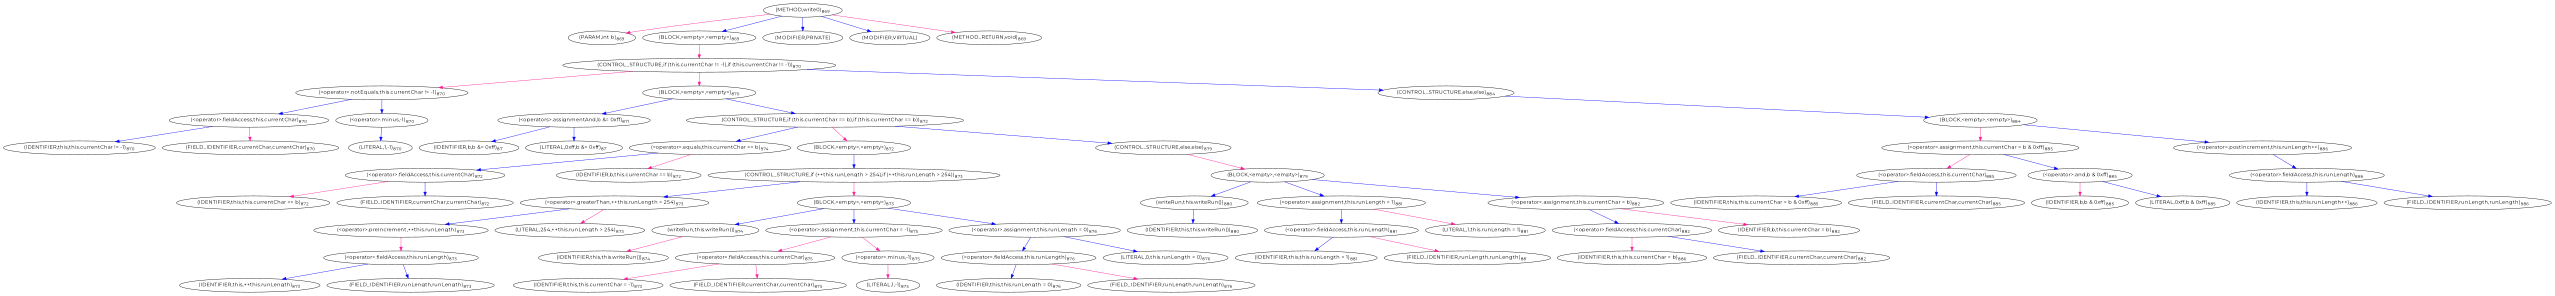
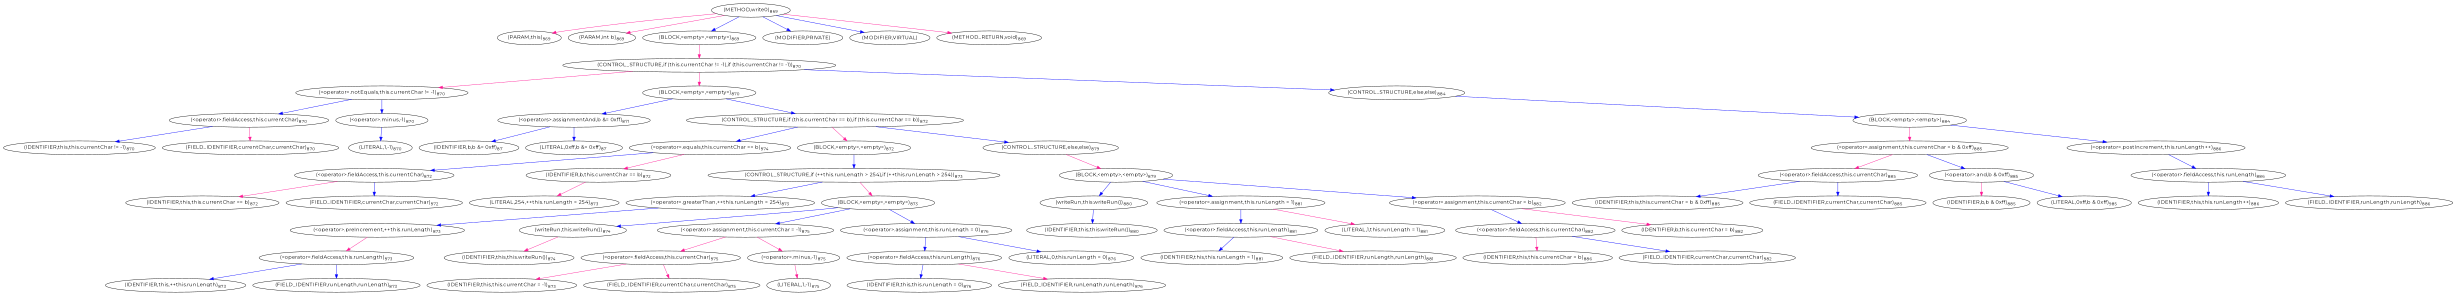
node "(PARAM,this)": added
node "(LITERAL,0xff,b & 0xff)": text "885" -> "985"
edge "(<operator>.greaterThan,++this.runLength > 254)" -> "(LITERAL,254,++this.runLength > 254)": now "(IDENTIFIER,b,this.currentChar == b)" -> "(LITERAL,254,++this.runLength > 254)"
